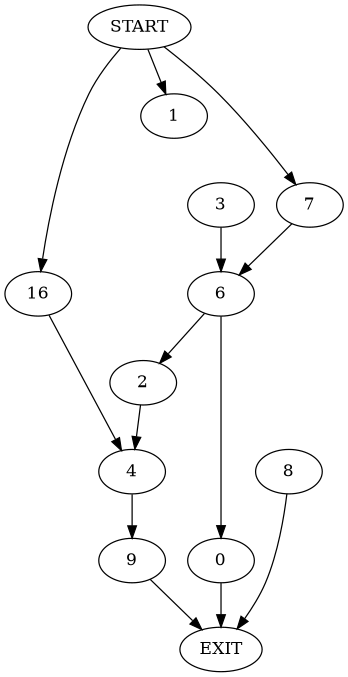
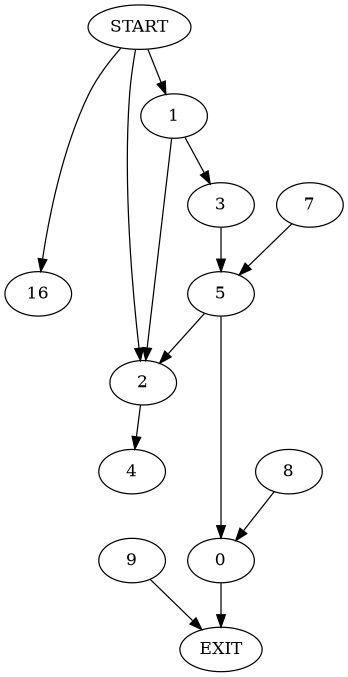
edge "START" -> "7": now "START" -> "2"
edge "1" -> "3": added
edge "1" -> "2": added
node "6": label "6" -> "5"
edge "16" -> "4": removed
edge "4" -> "9": removed
edge "8" -> "EXIT": now "8" -> "0"
